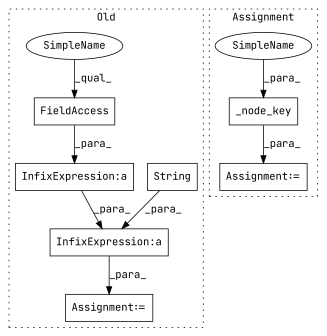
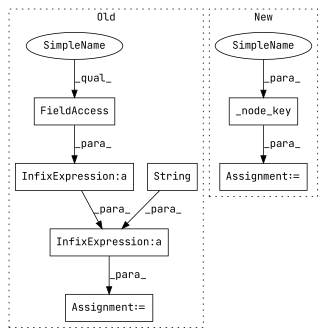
cluster "Assignment": label "Assignment" -> "New"
